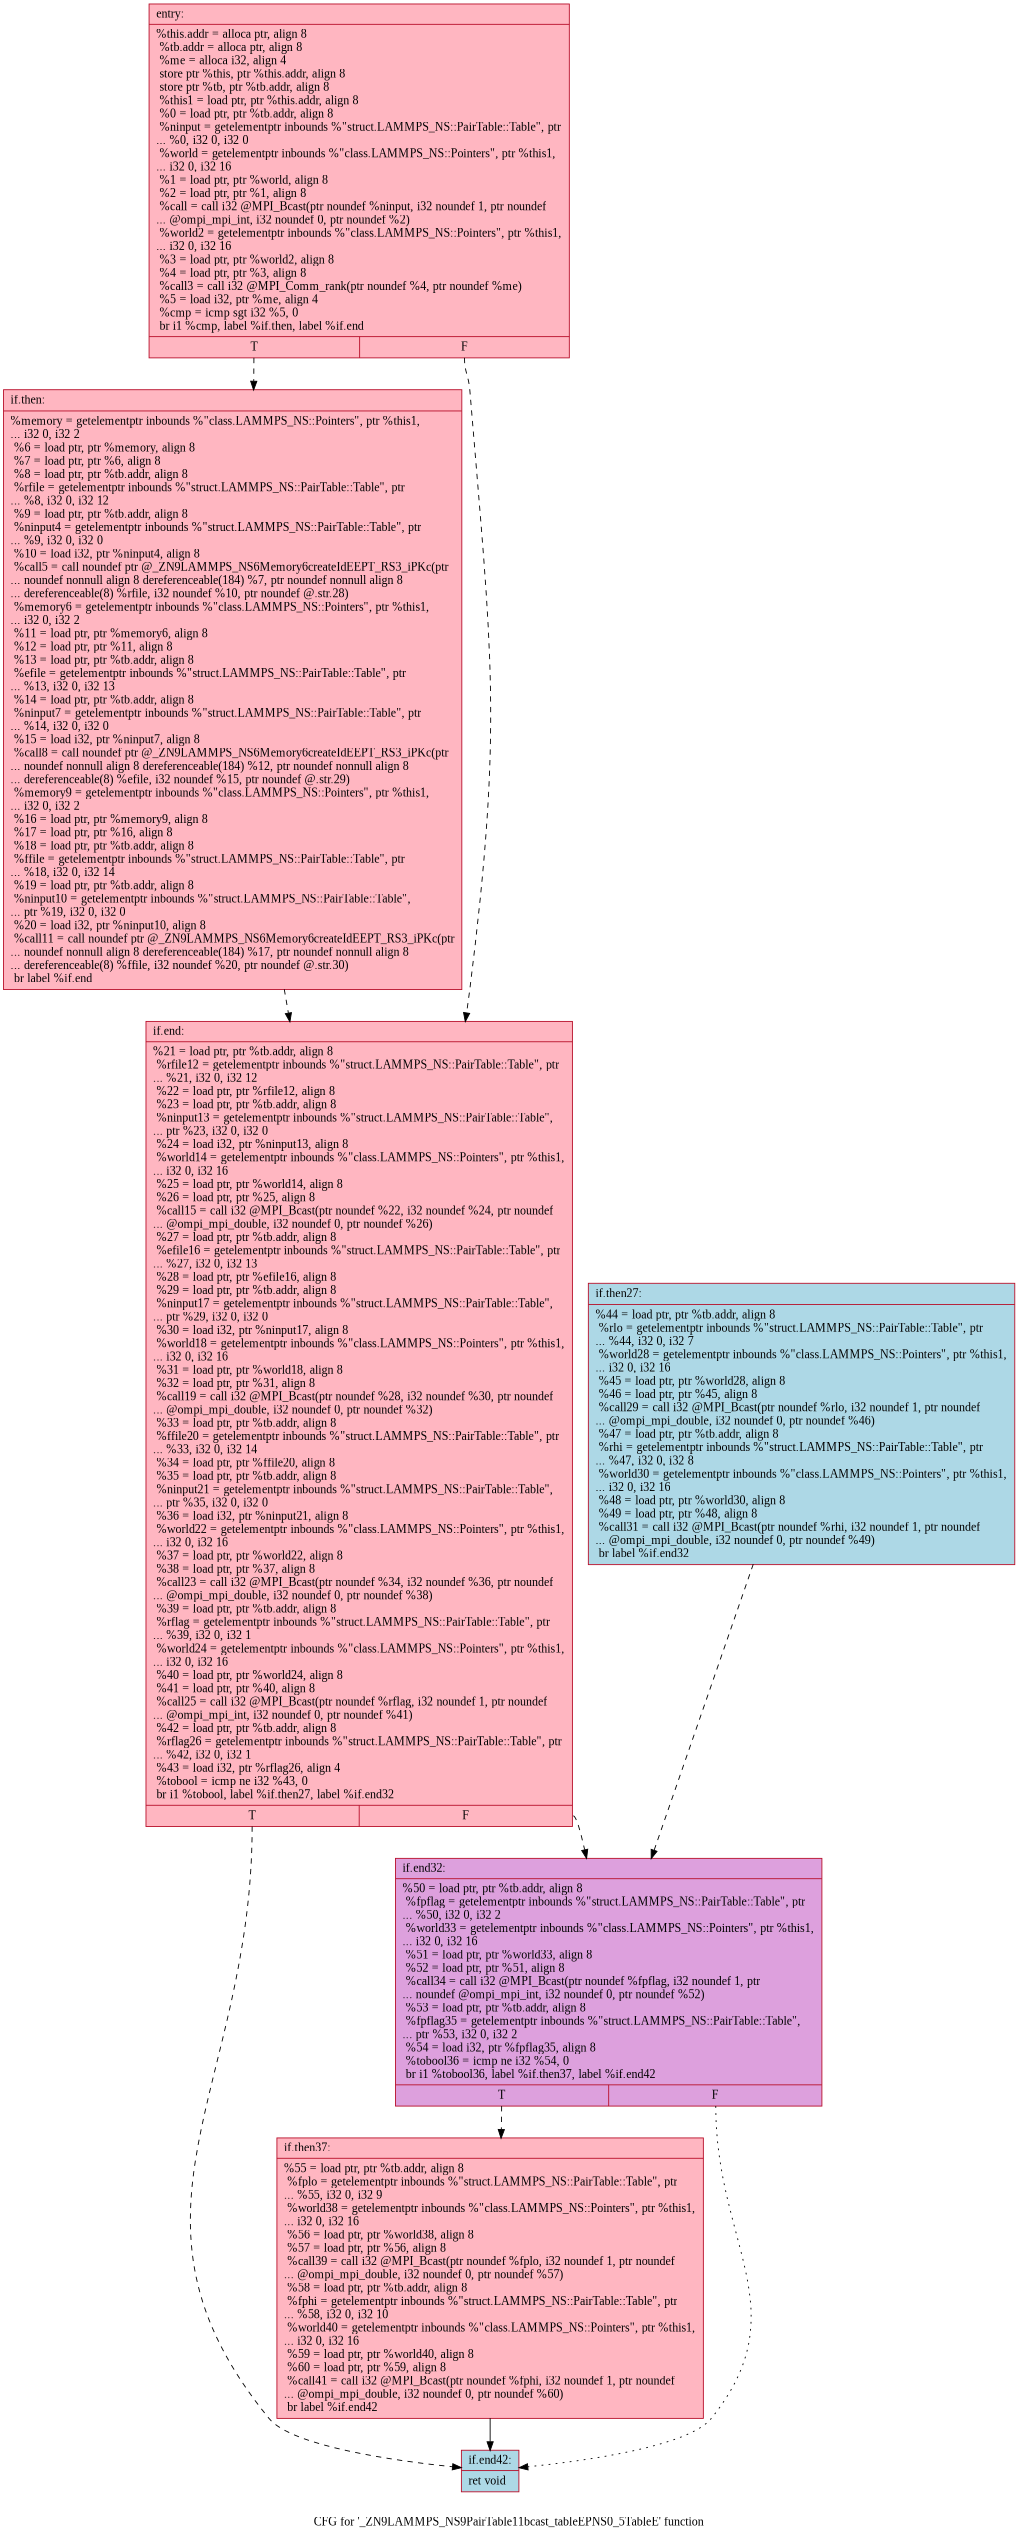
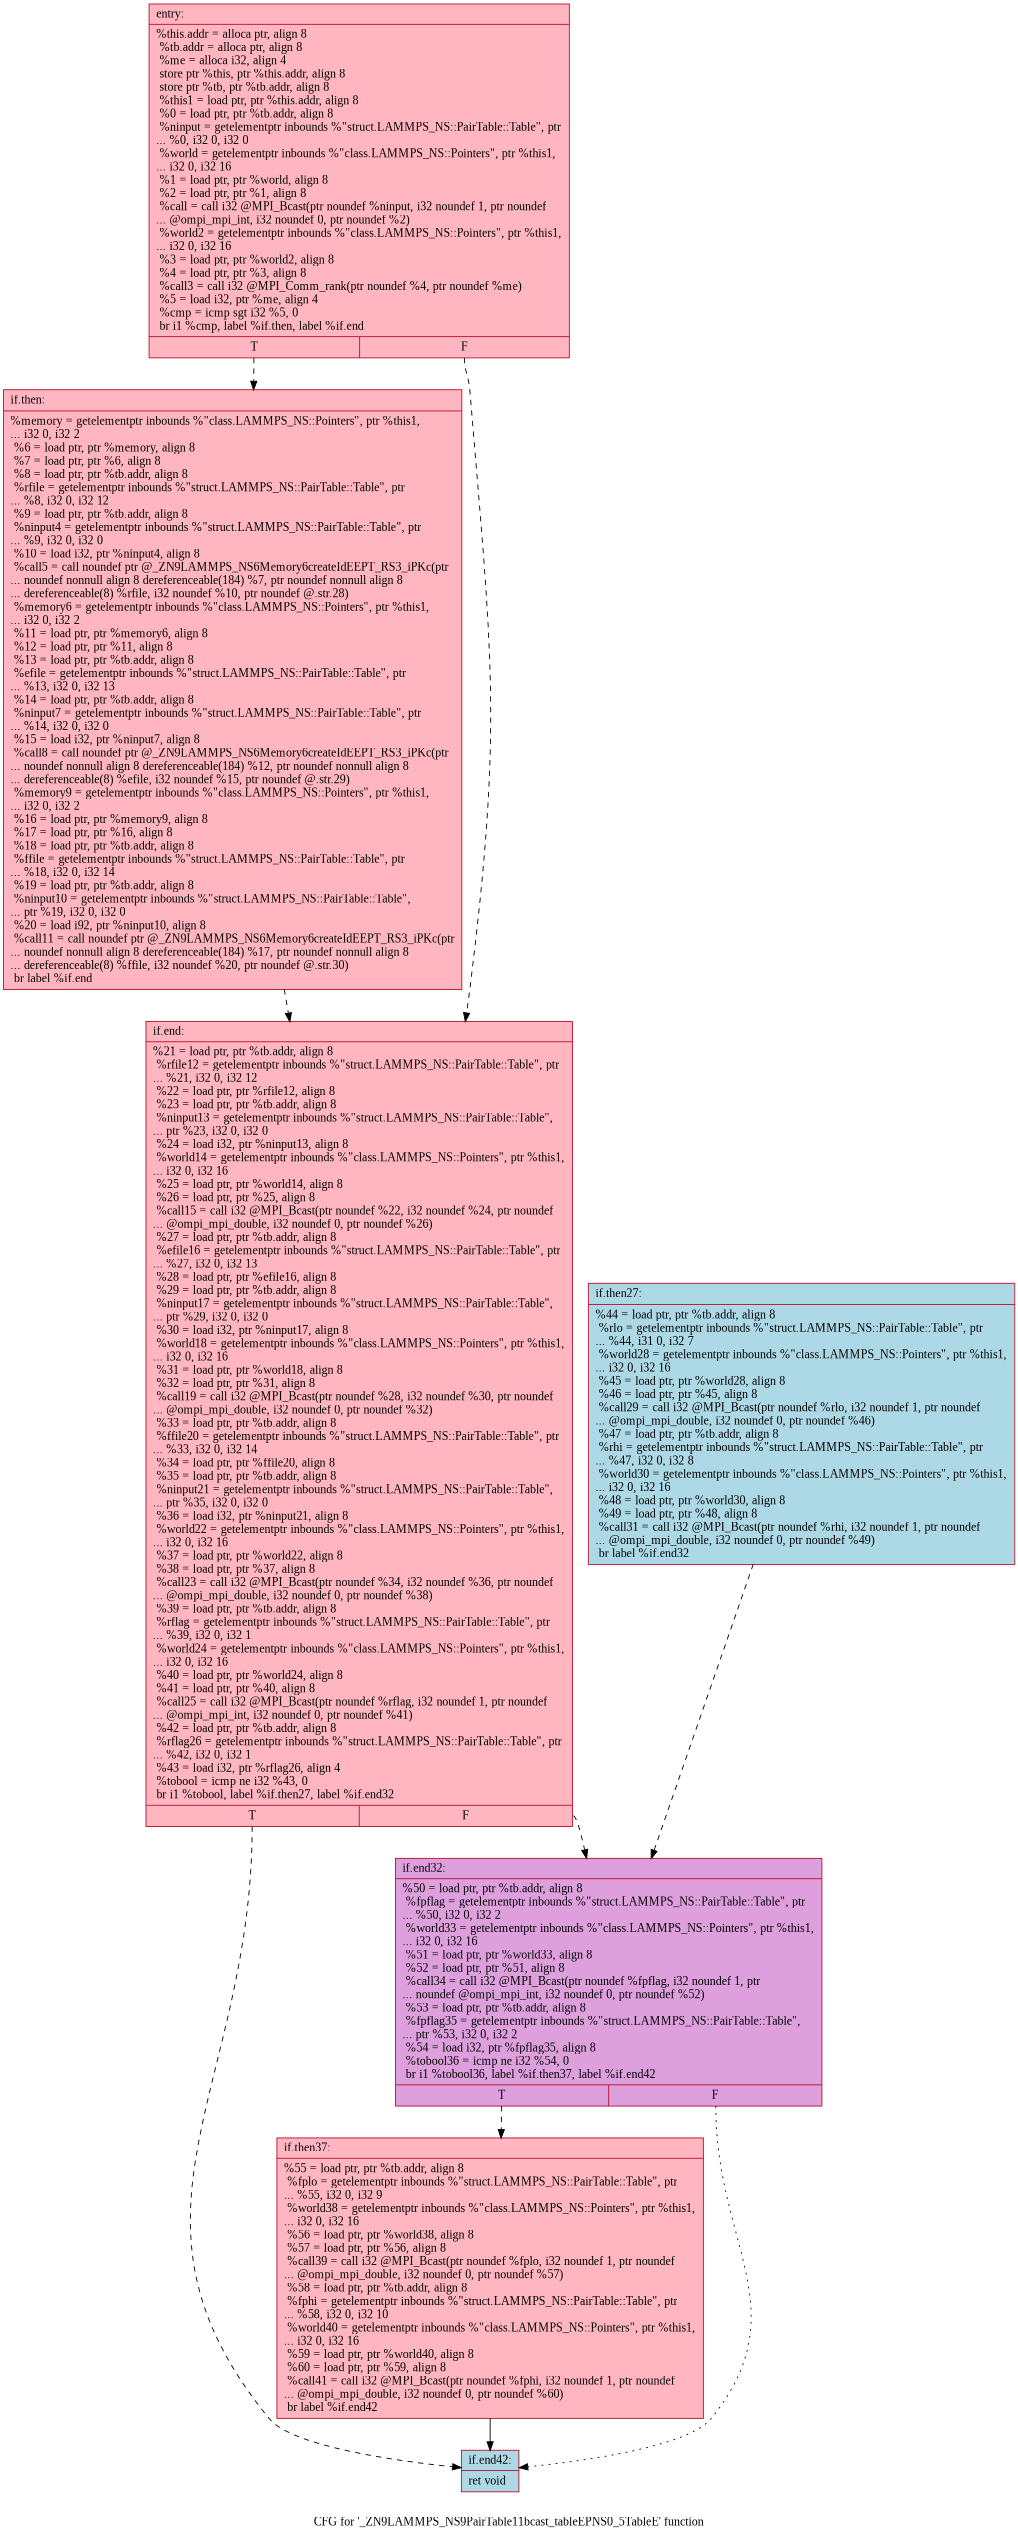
node "if.then:": text "%20 = load i32, ptr %ninput10, align 8" -> "%20 = load i92, ptr %ninput10, align 8"
node "if.then27:": text "... %44, i32 0, i32 7" -> "... %44, i31 0, i32 7"
